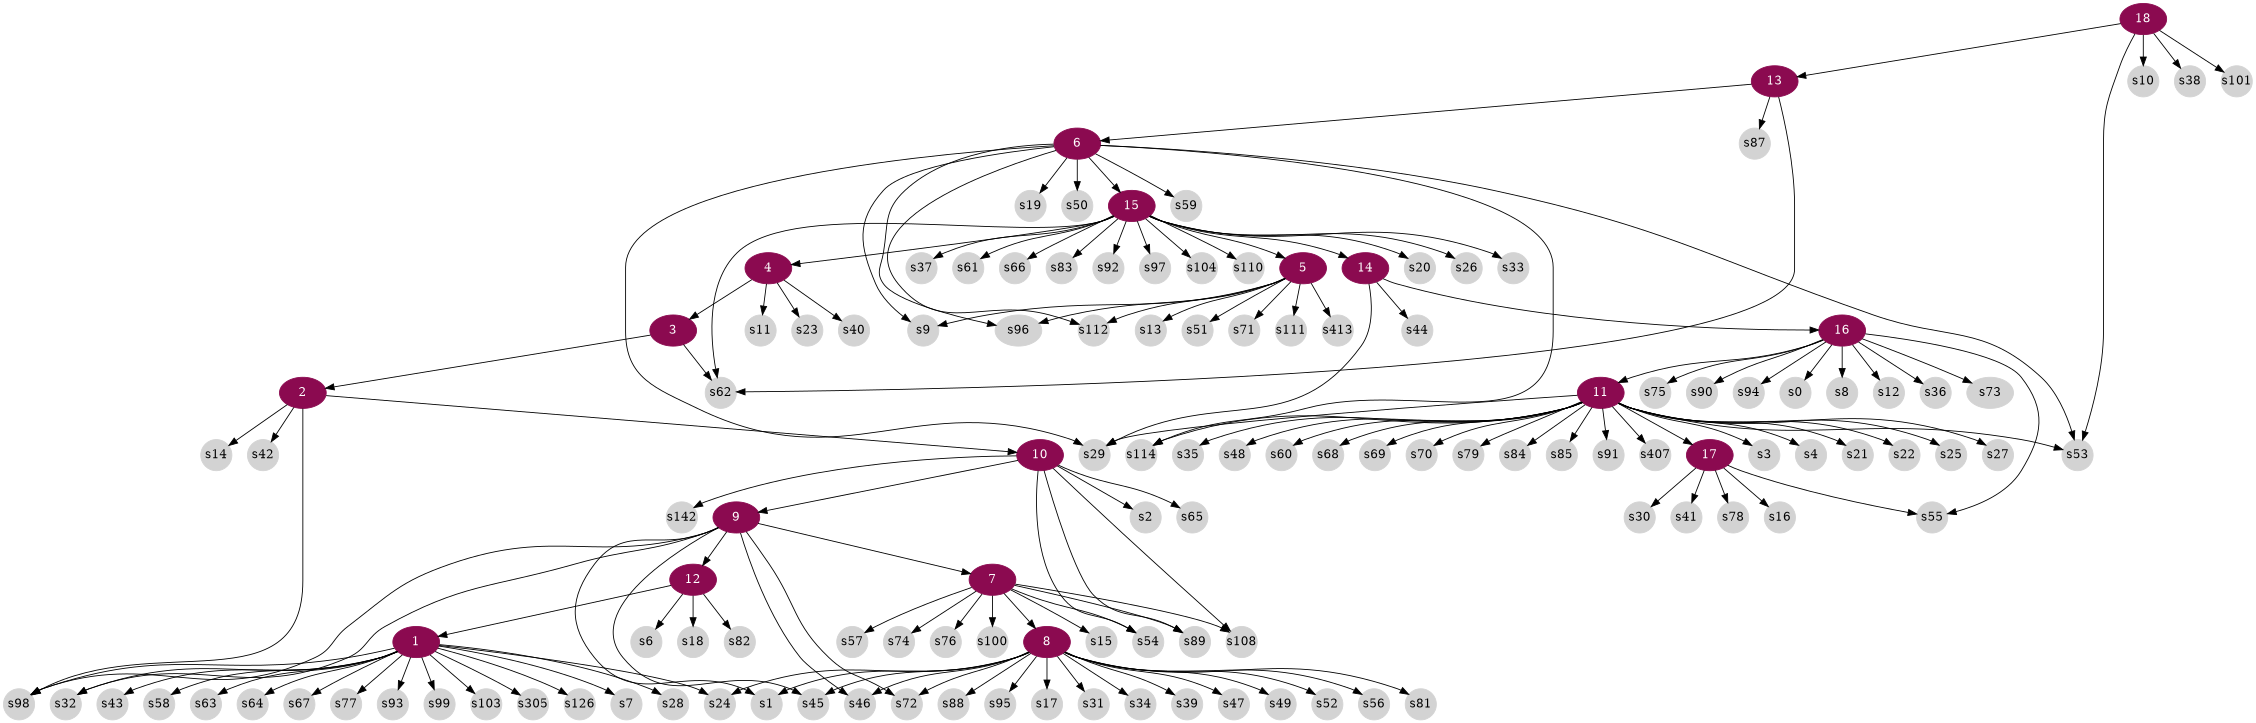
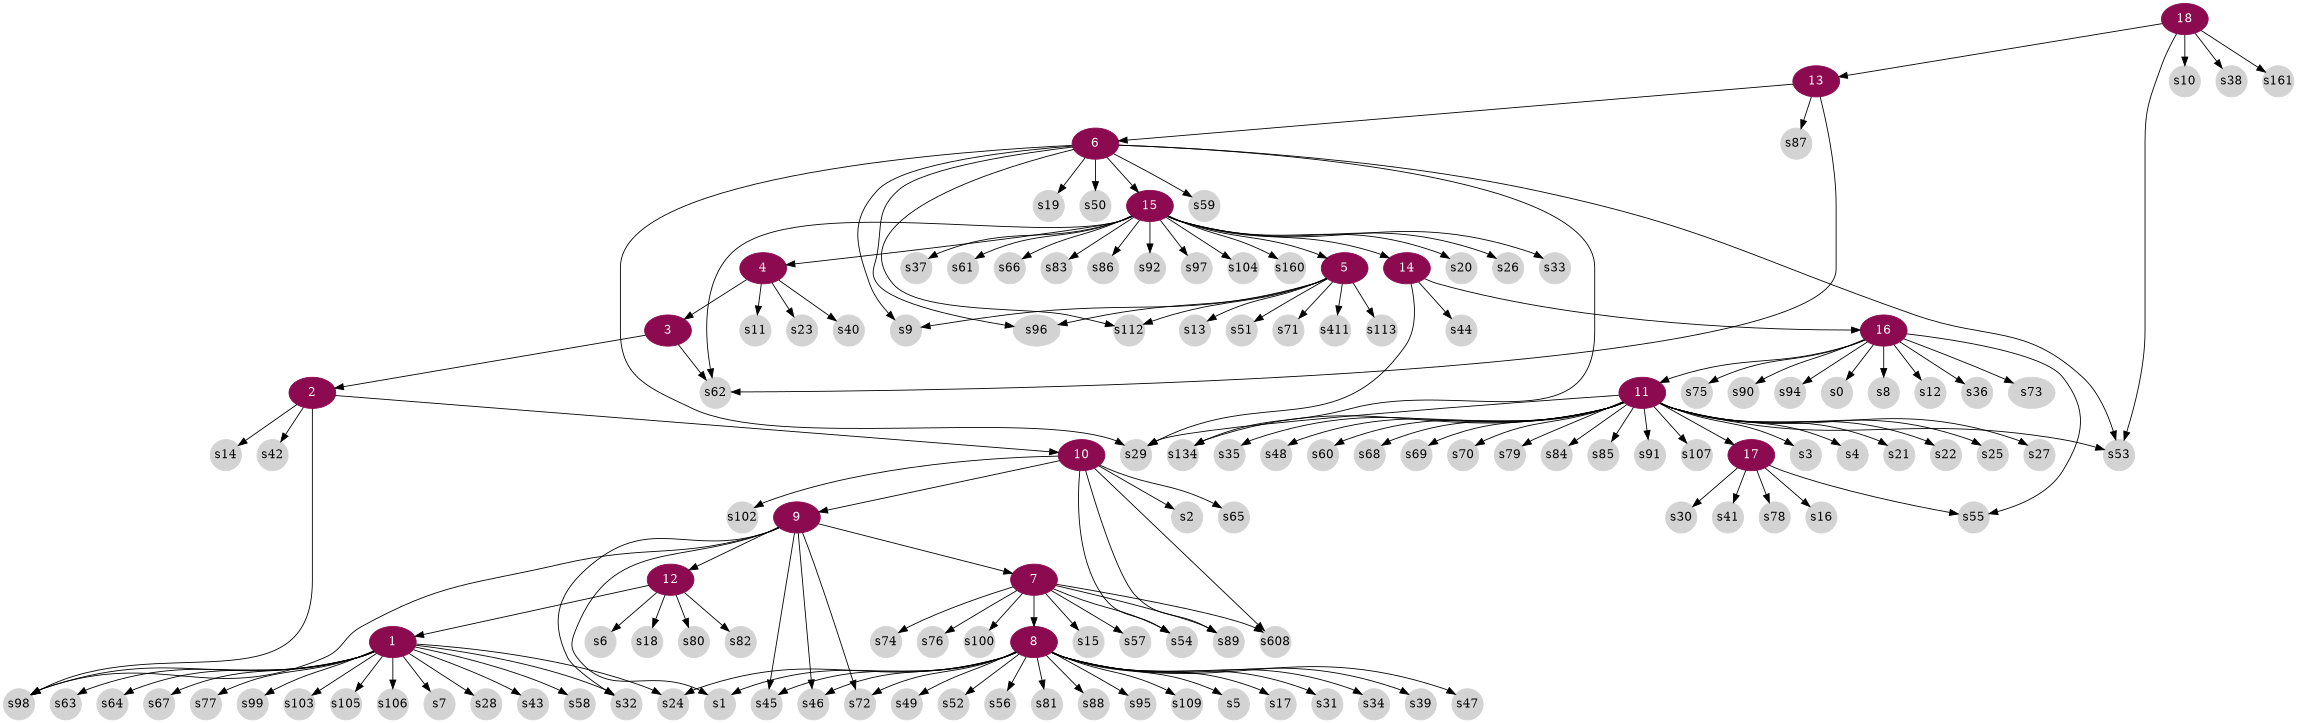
node "s101": label "s101" -> "s161"
node "s86": added
node "s110": label "s110" -> "s160"
node "s111": label "s111" -> "s411"
node "s413": label "s413" -> "s113"
node "s114": label "s114" -> "s134"
node "s407": label "s407" -> "s107"
node "s142": label "s142" -> "s102"
node "s80": added
node "s108": label "s108" -> "s608"
node "s93": removed
node "s305": label "s305" -> "s105"
node "s126": label "s126" -> "s106"
node "s109": added
node "s5": added
